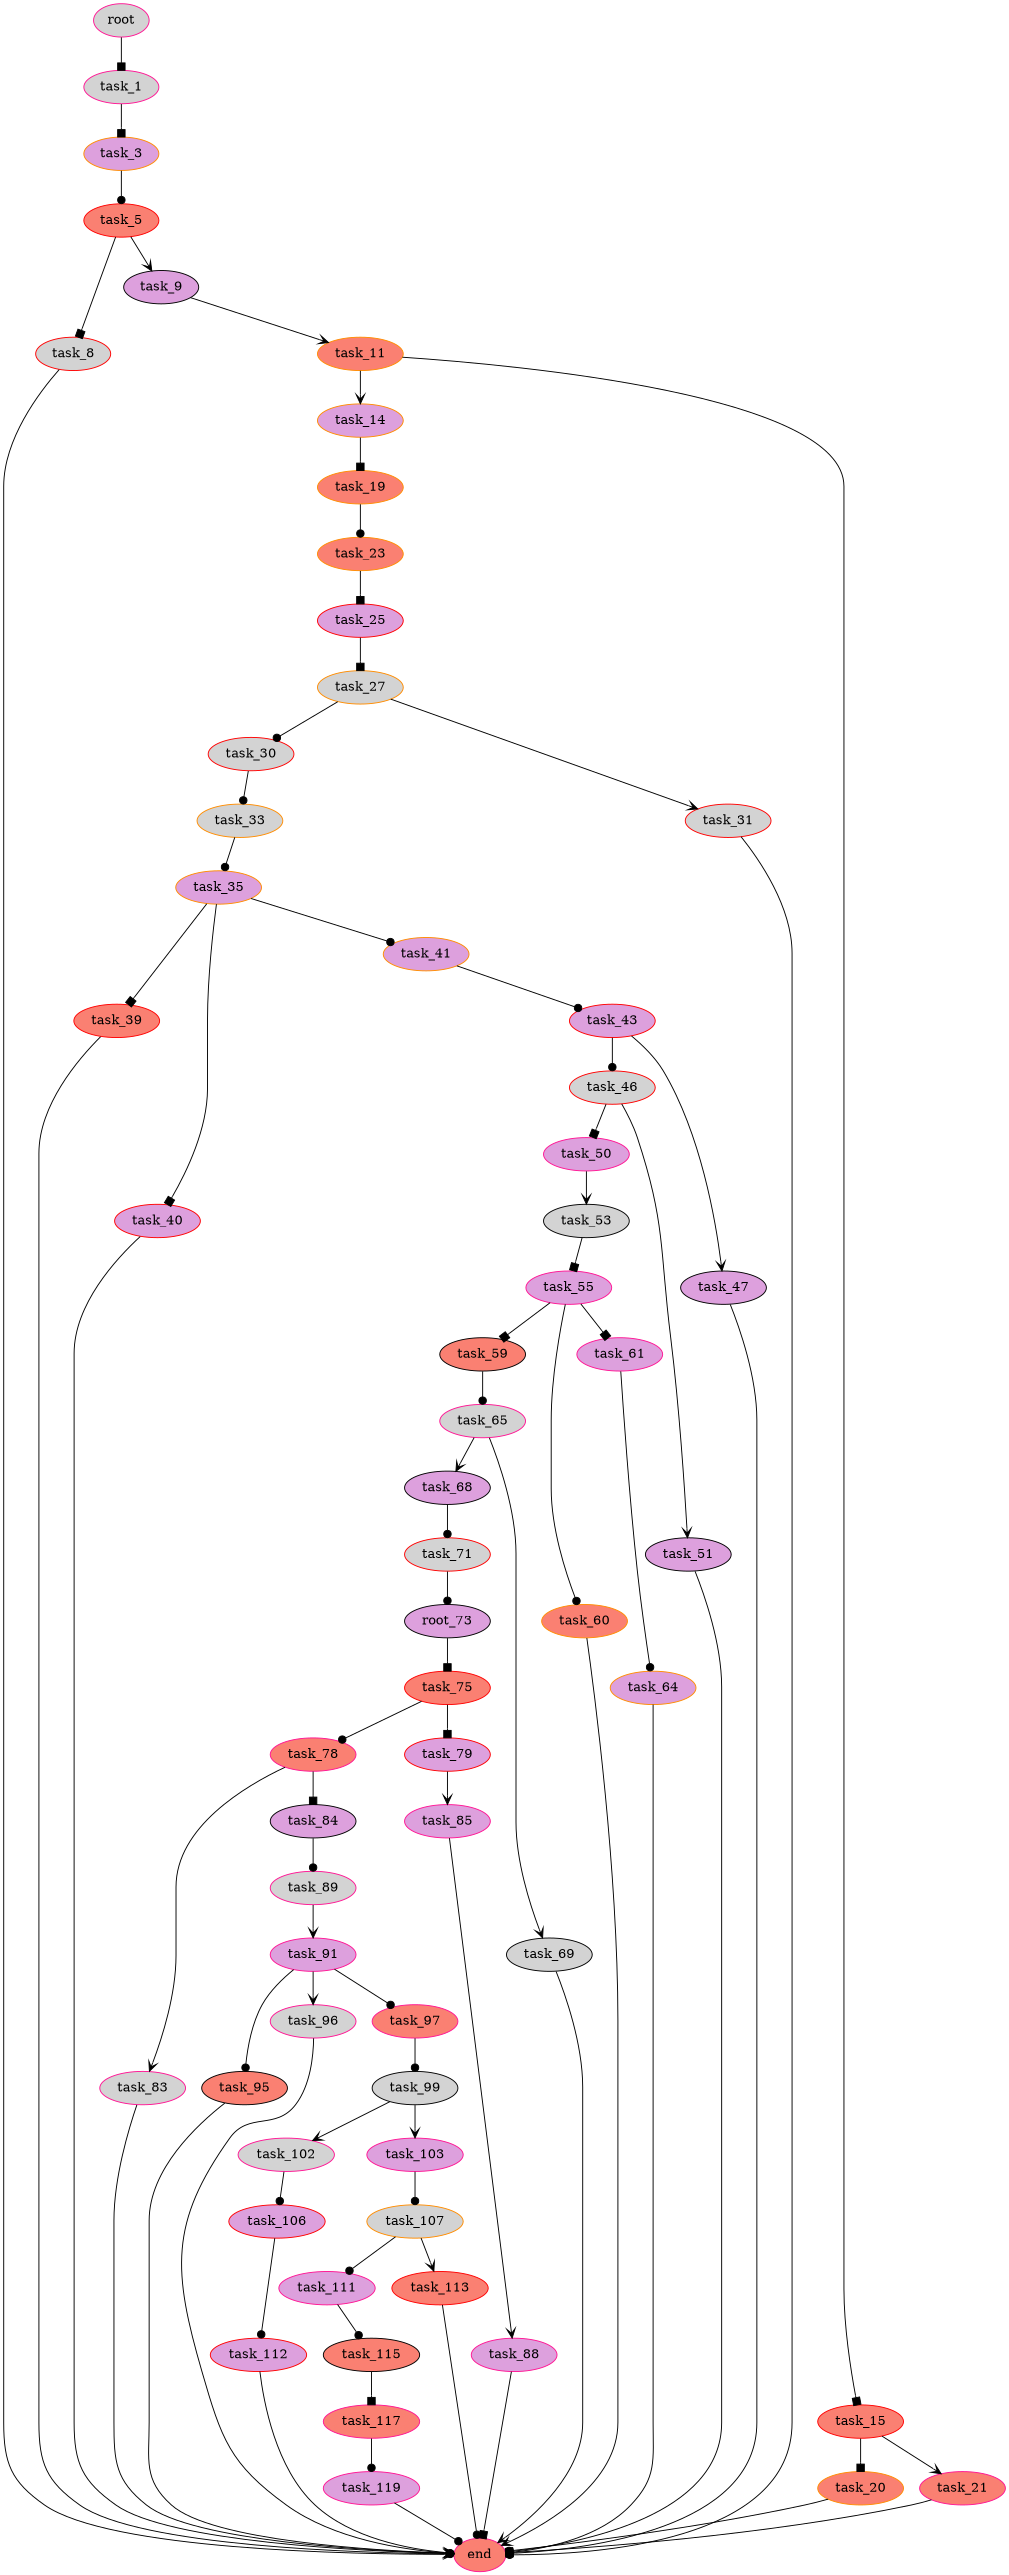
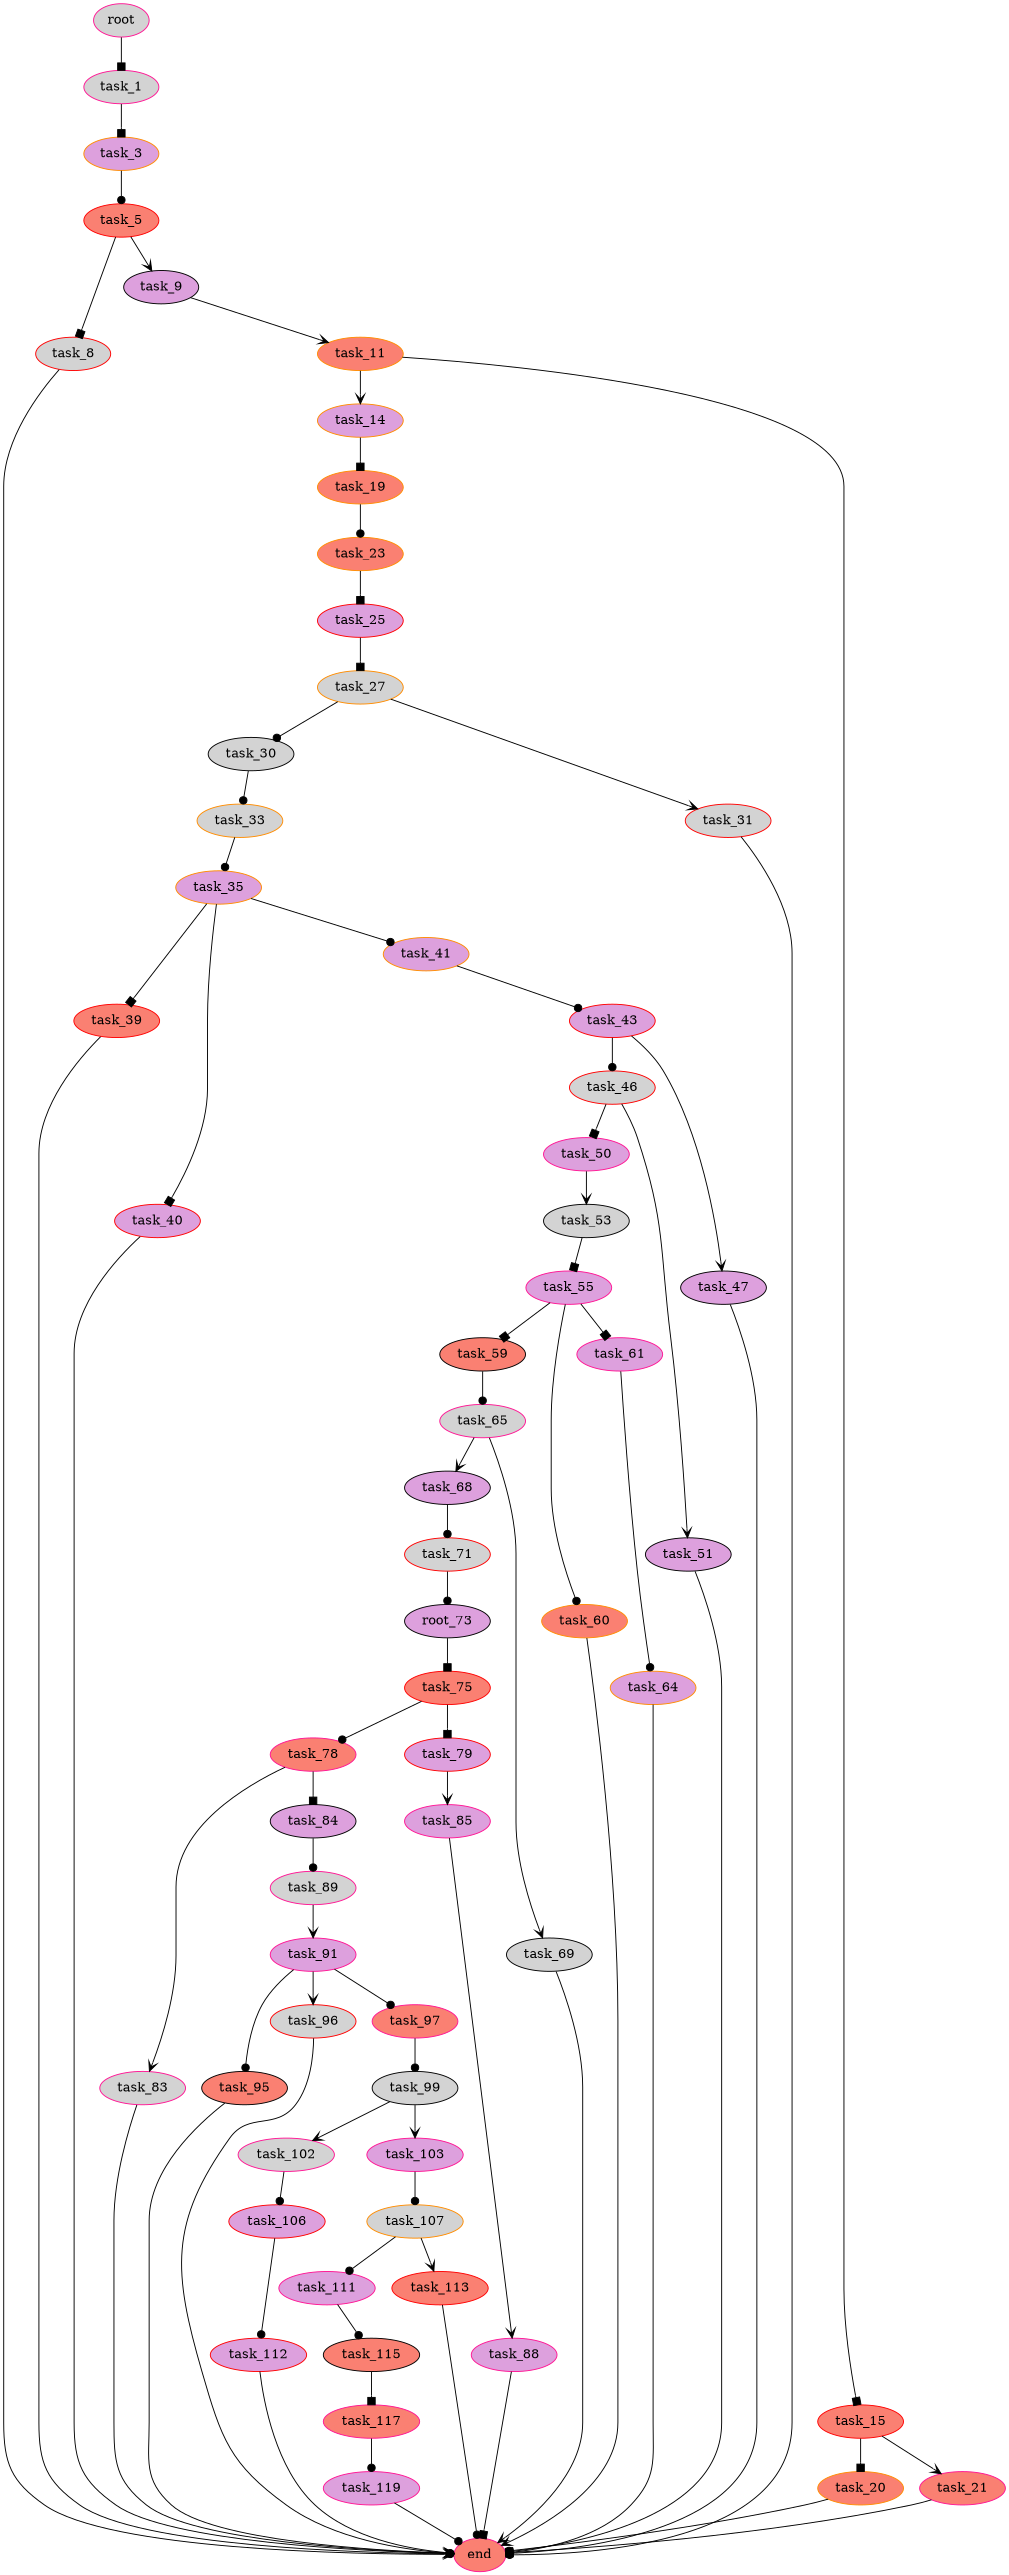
node "task_30": color red -> black
node "task_96": color deeppink -> red
